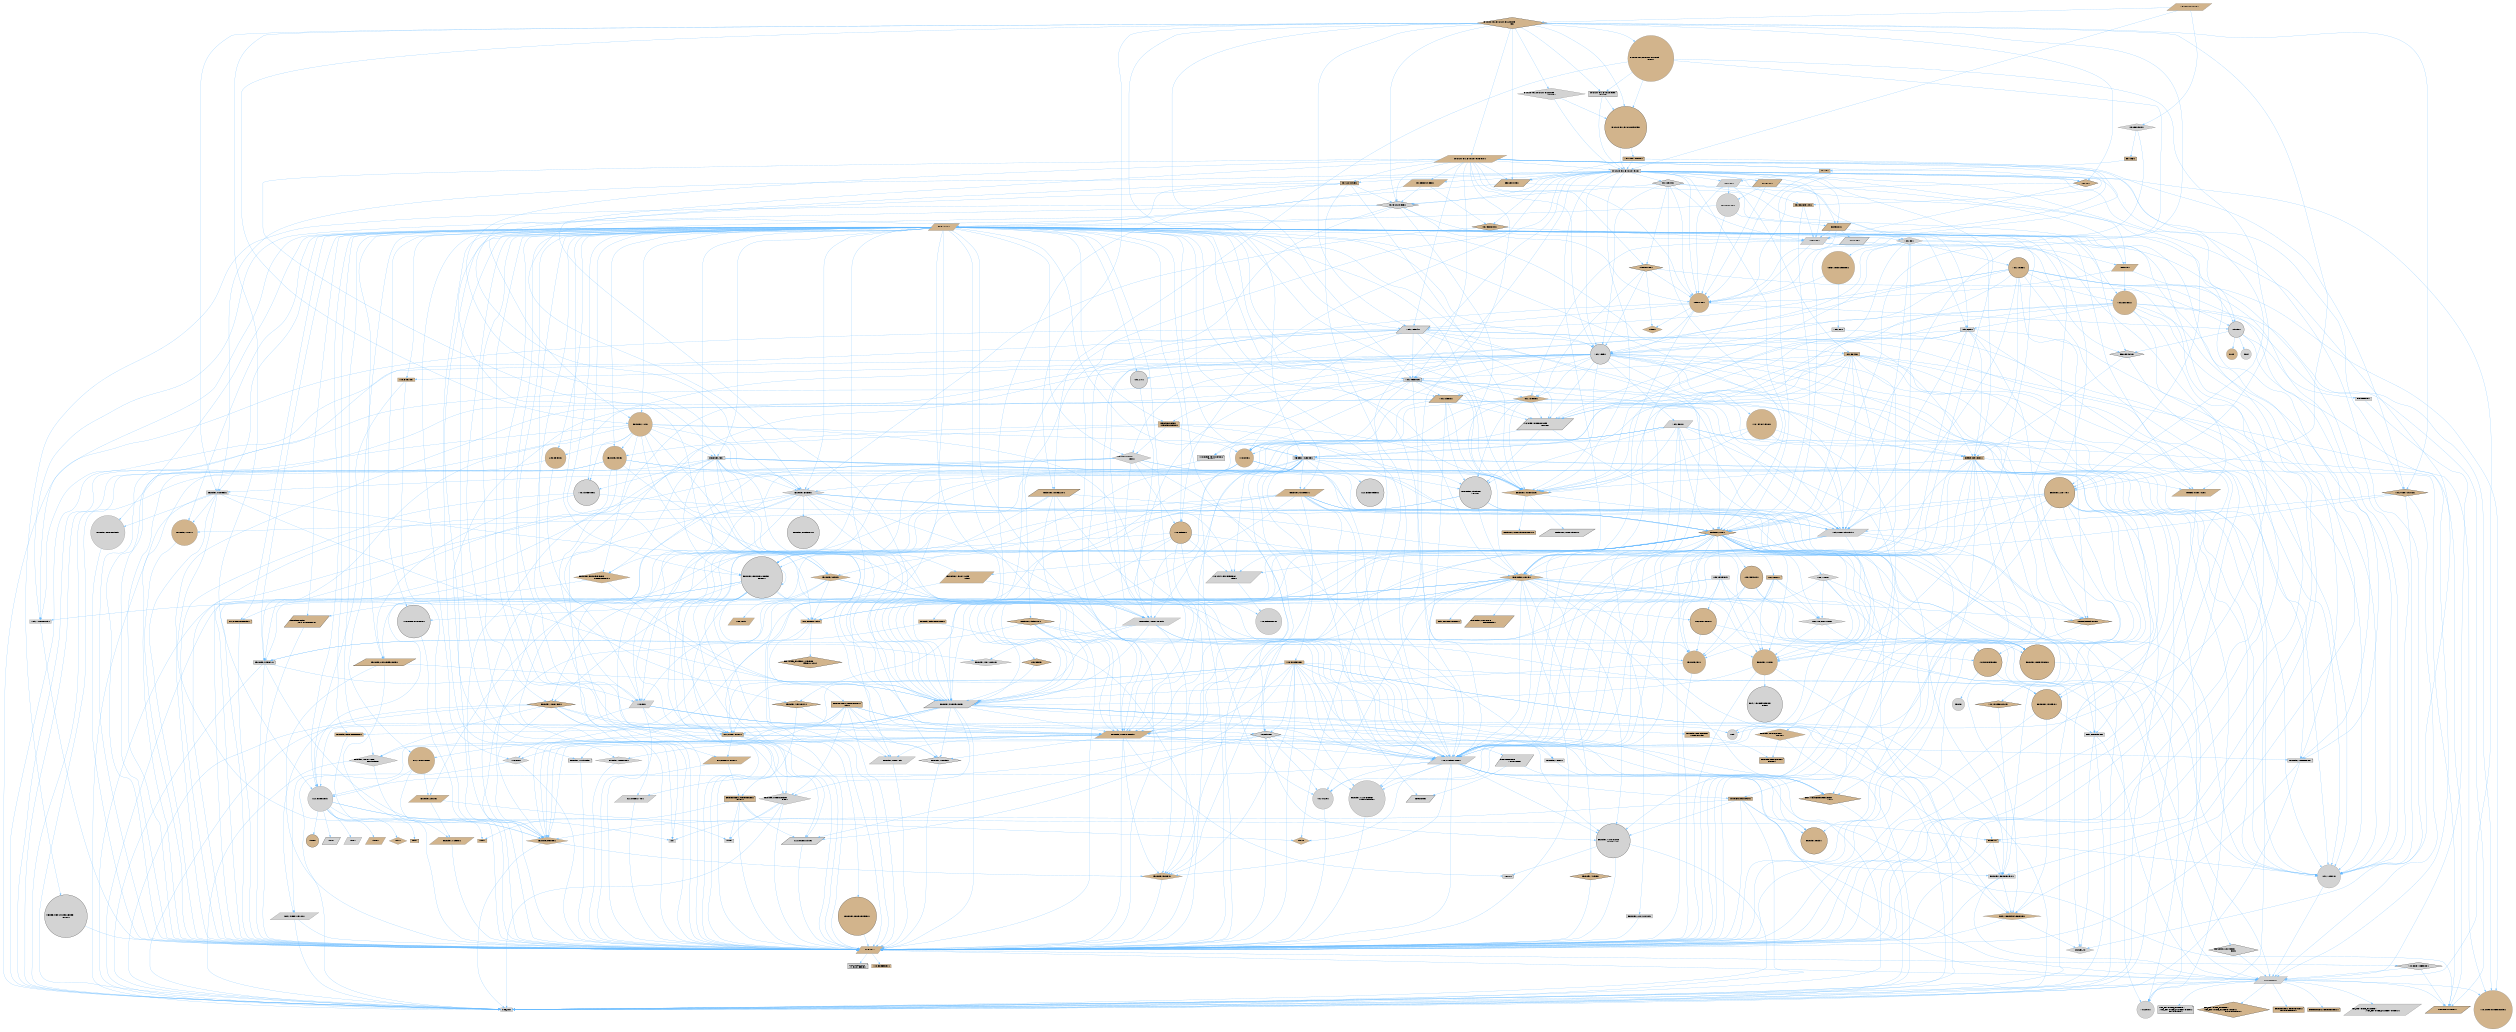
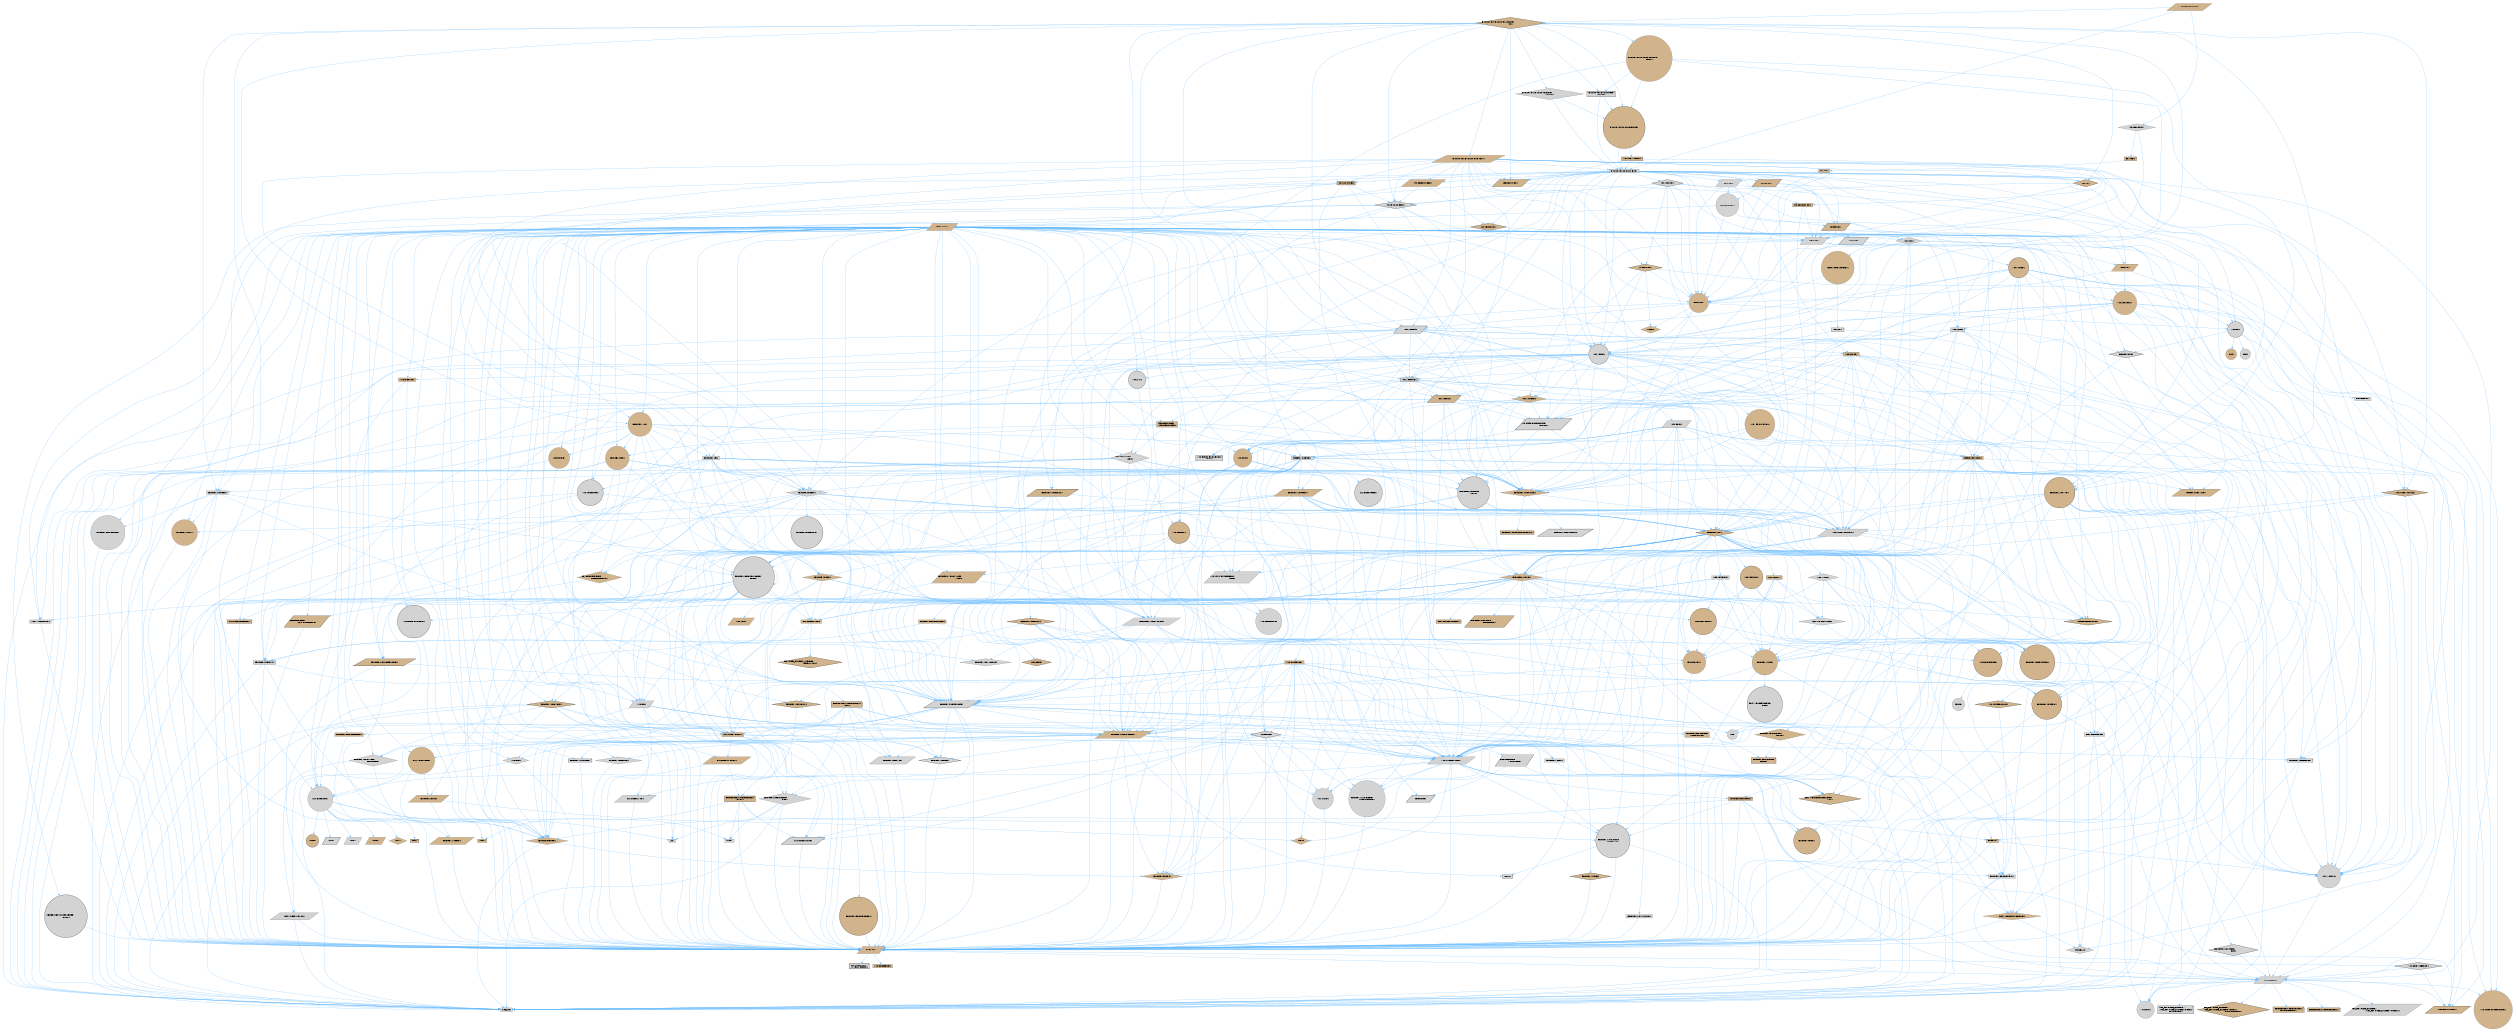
node "Containers/ContainerElement TypeCompatibility.h": label "Containers/ContainerElement TypeCompatibility.h" -> "Box/ContainerElement TypeCompatibility.h"
